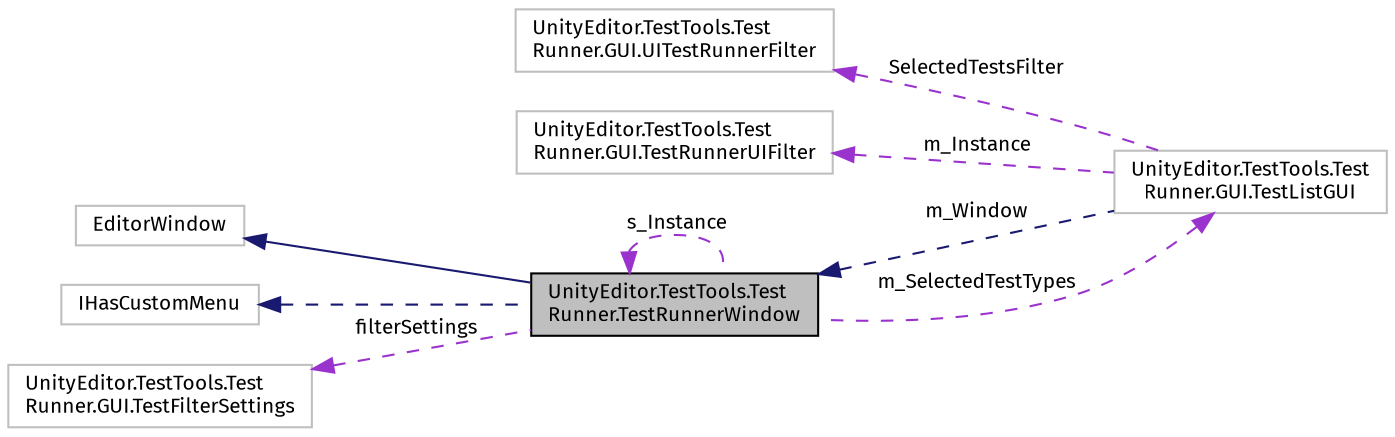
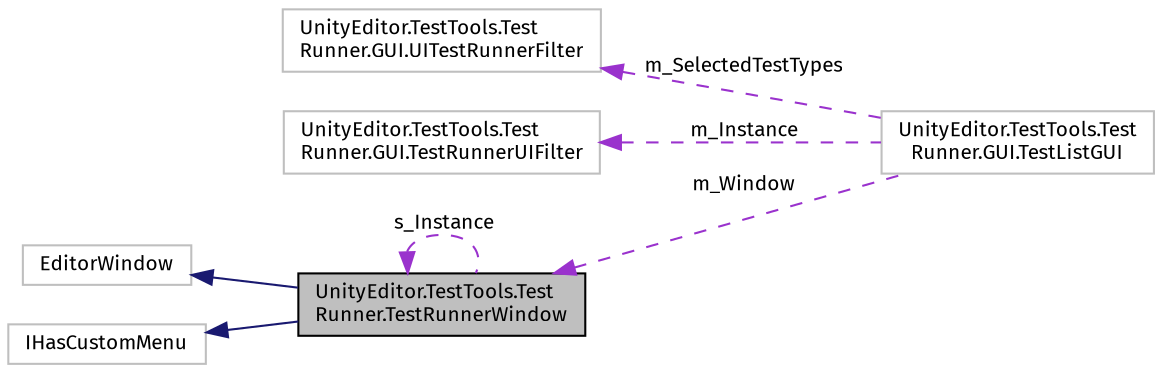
edge "UnityEditor.TestTools.Test Runner.GUI.TestListGUI" -> "UnityEditor.TestTools.Test Runner.GUI.UITestRunnerFilter": label " SelectedTestsFilter" -> " m_SelectedTestTypes"
edge "UnityEditor.TestTools.Test Runner.GUI.TestListGUI" -> "UnityEditor.TestTools.Test Runner.TestRunnerWindow": color midnightblue -> darkorchid3
edge "UnityEditor.TestTools.Test Runner.TestRunnerWindow" -> "IHasCustomMenu": style dashed -> solid
edge "UnityEditor.TestTools.Test Runner.TestRunnerWindow" -> "UnityEditor.TestTools.Test Runner.GUI.TestListGUI": removed, label "m_SelectedTestTypes"
node "UnityEditor.TestTools.Test Runner.GUI.TestFilterSettings": removed
